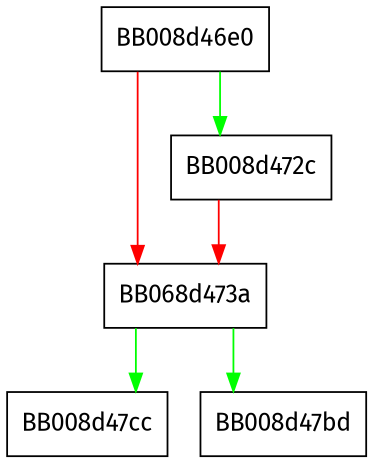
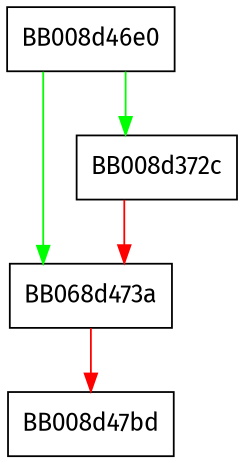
edge "BB008d46e0" -> "BB068d473a": color red -> green
node "BB008d472c": label "BB008d472c" -> "BB008d372c"
edge "BB068d473a" -> "BB008d47bd": color green -> red
node "BB008d47cc": removed
